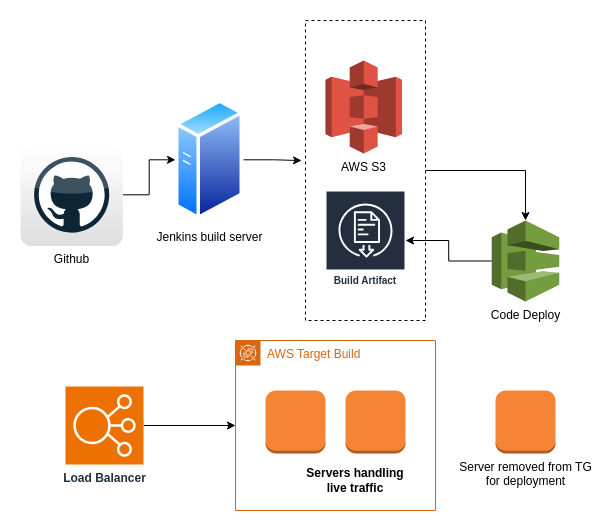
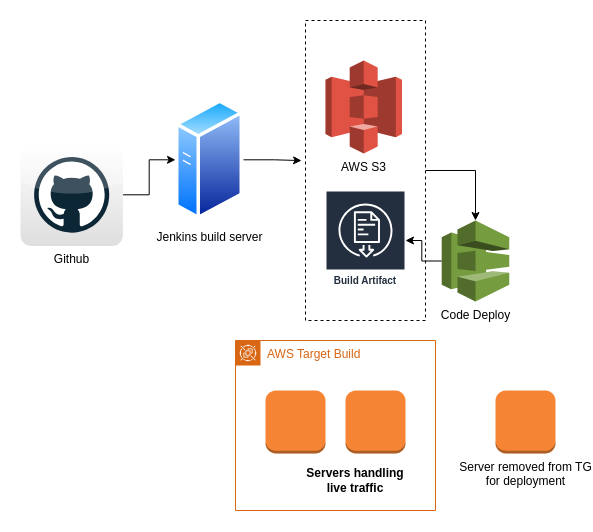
node "Code Deploy": moved (526, 261) -> (476, 261)
node "Load Balancer": removed
edge "Load Balancer" -> "AWS Target Build": removed
